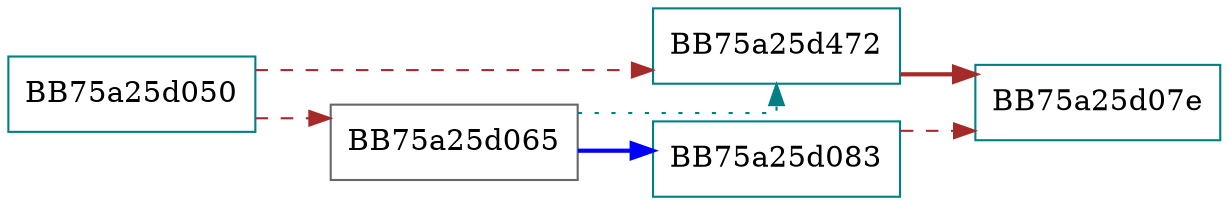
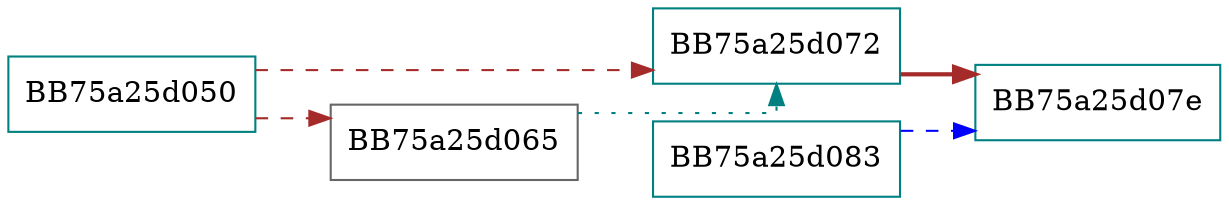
node "BB75a25d472": label "BB75a25d472" -> "BB75a25d072"
edge "BB75a25d083" -> "BB75a25d07e": color brown -> blue
edge "BB75a25d065" -> "BB75a25d083": removed
